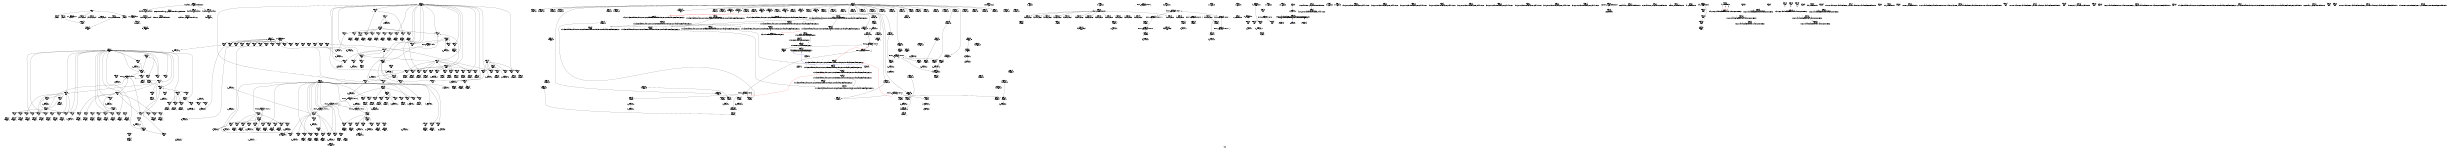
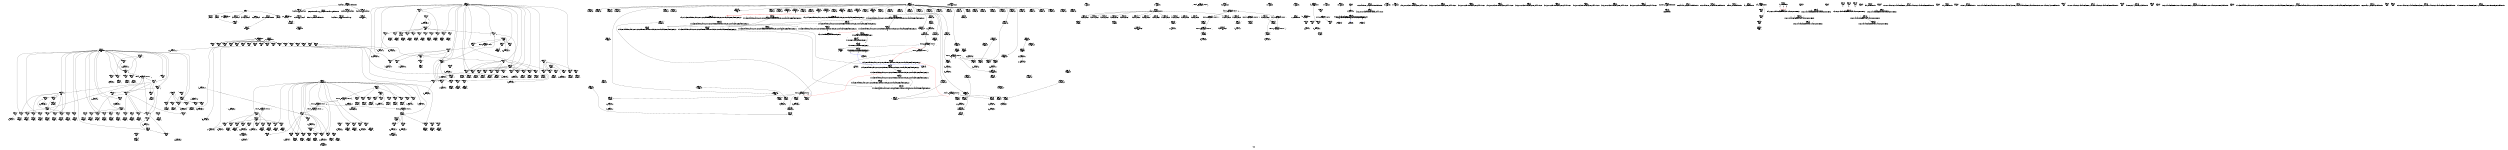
node "NodeID: 73": added
